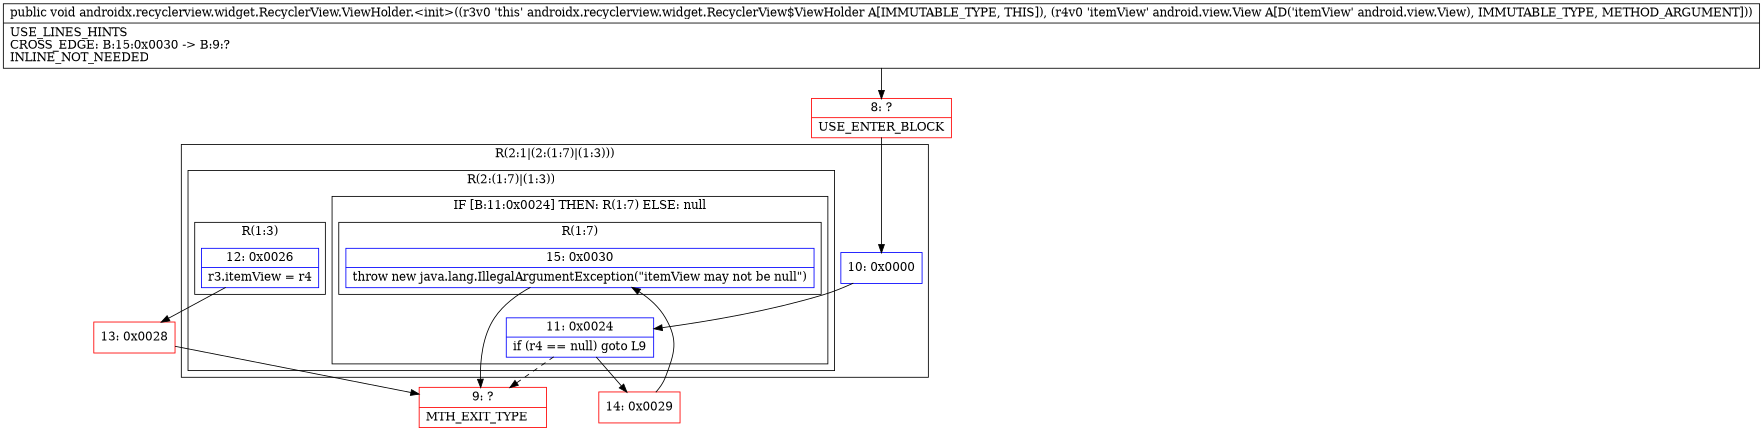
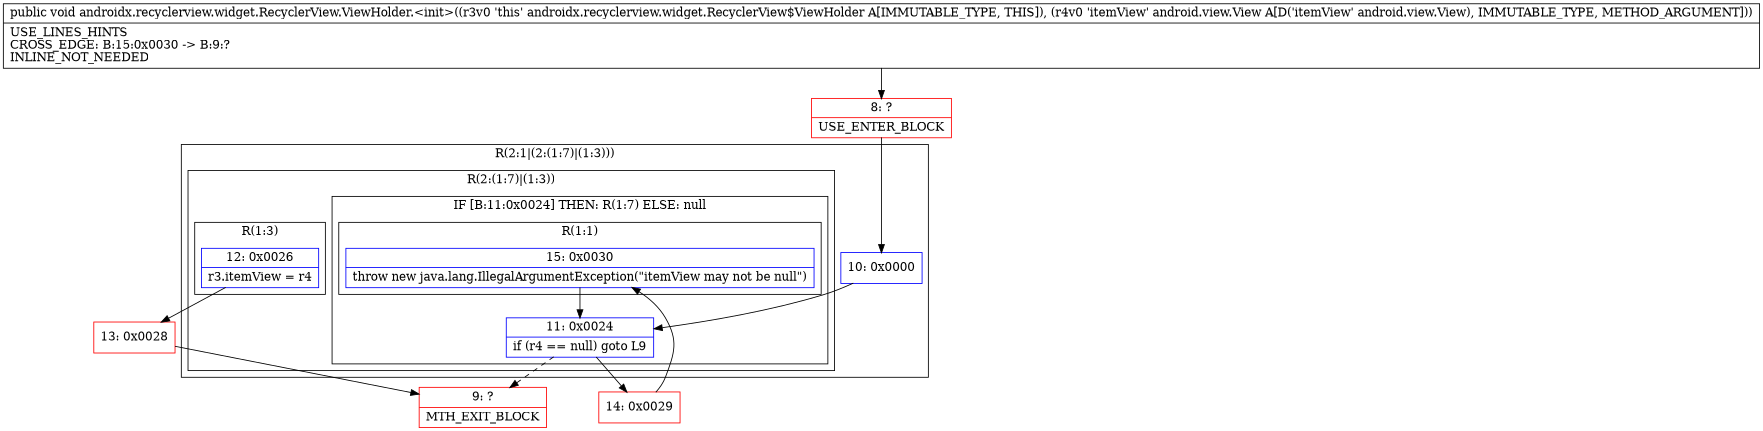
cluster "R(1:7)": label "R(1:7)" -> "R(1:1)"
edge "15: 0x0030" -> "9: ?": now "15: 0x0030" -> "11: 0x0024"
node "9: ?": text "MTH_EXIT_TYPE" -> "MTH_EXIT_BLOCK"
